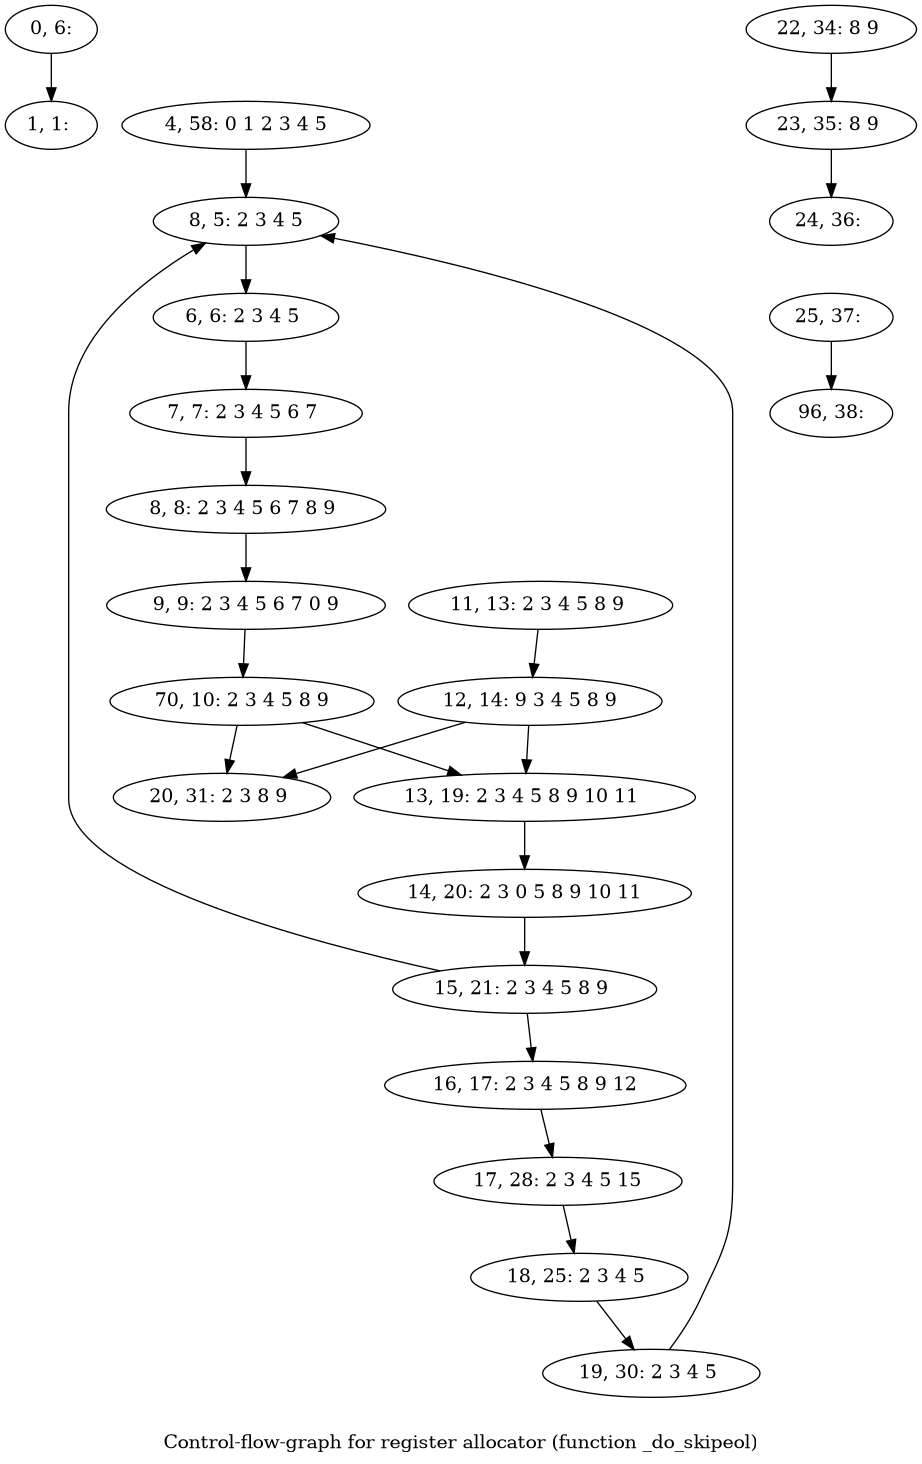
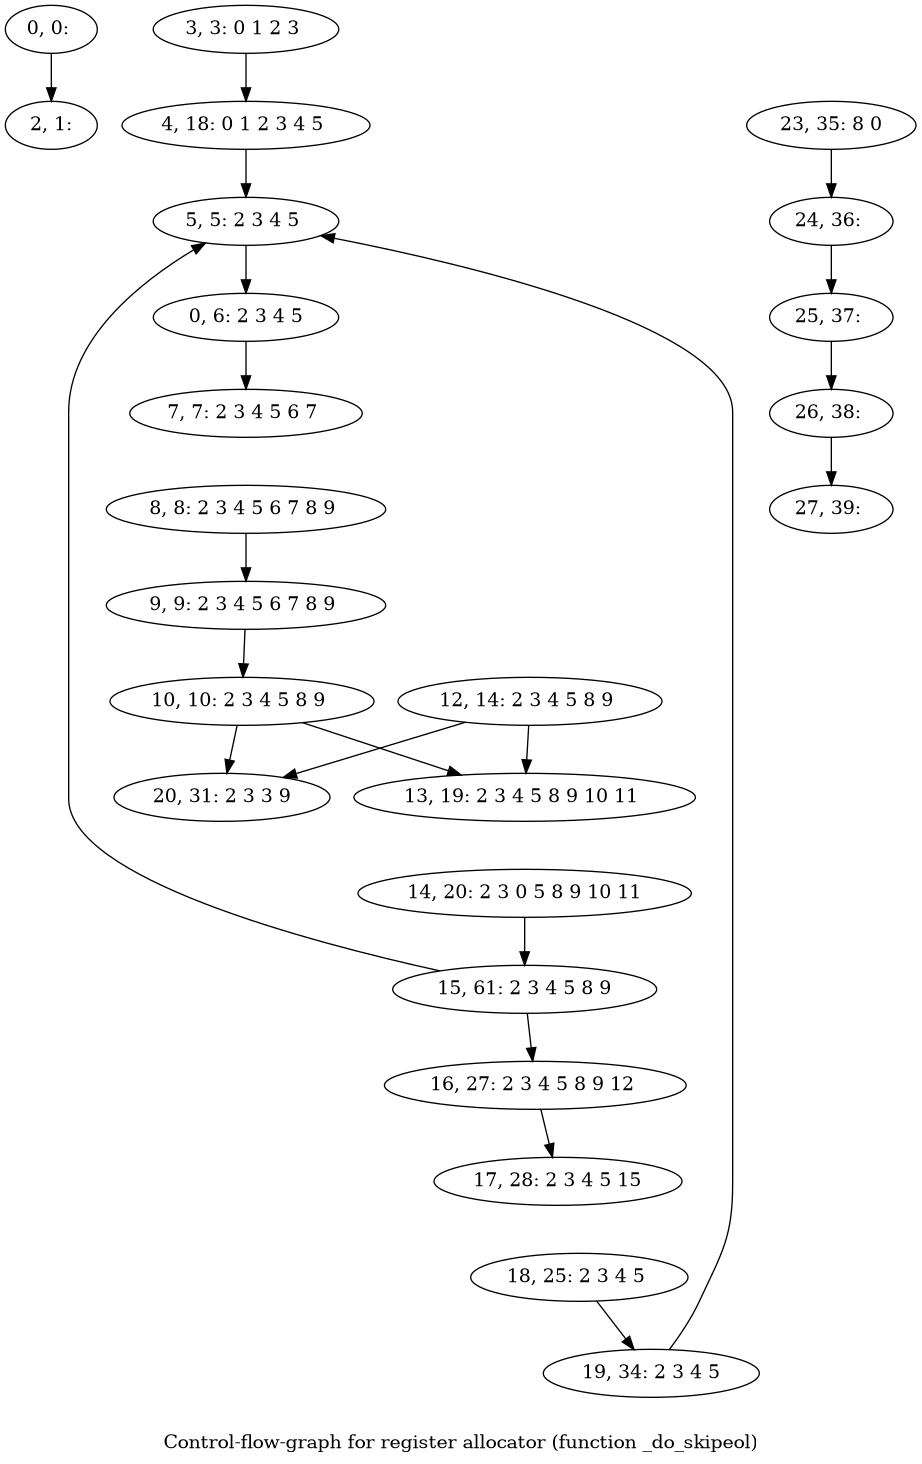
node "0, 6:": label "0, 6:" -> "0, 0:"
node "3, 3: 0 1 2 3": added
node "22, 34: 8 9": removed
node "1, 1:": label "1, 1:" -> "2, 1:"
node "4, 58: 0 1 2 3 4 5": label "4, 58: 0 1 2 3 4 5" -> "4, 18: 0 1 2 3 4 5"
node "23, 35: 8 9": label "23, 35: 8 9" -> "23, 35: 8 0"
node "8, 5: 2 3 4 5": label "8, 5: 2 3 4 5" -> "5, 5: 2 3 4 5"
edge "24, 36:" -> "25, 37:": added
node "6, 6: 2 3 4 5": label "6, 6: 2 3 4 5" -> "0, 6: 2 3 4 5"
node "96, 38:": label "96, 38:" -> "26, 38:"
edge "7, 7: 2 3 4 5 6 7" -> "8, 8: 2 3 4 5 6 7 8 9": removed
node "27, 39:": added
node "9, 9: 2 3 4 5 6 7 0 9": label "9, 9: 2 3 4 5 6 7 0 9" -> "9, 9: 2 3 4 5 6 7 8 9"
node "11, 13: 2 3 4 5 8 9": removed
node "70, 10: 2 3 4 5 8 9": label "70, 10: 2 3 4 5 8 9" -> "10, 10: 2 3 4 5 8 9"
node "12, 14: 9 3 4 5 8 9": label "12, 14: 9 3 4 5 8 9" -> "12, 14: 2 3 4 5 8 9"
node "20, 31: 2 3 8 9": label "20, 31: 2 3 8 9" -> "20, 31: 2 3 3 9"
edge "13, 19: 2 3 4 5 8 9 10 11" -> "14, 20: 2 3 0 5 8 9 10 11": removed
node "15, 21: 2 3 4 5 8 9": label "15, 21: 2 3 4 5 8 9" -> "15, 61: 2 3 4 5 8 9"
node "16, 17: 2 3 4 5 8 9 12": label "16, 17: 2 3 4 5 8 9 12" -> "16, 27: 2 3 4 5 8 9 12"
edge "17, 28: 2 3 4 5 15" -> "18, 25: 2 3 4 5": removed
node "19, 30: 2 3 4 5": label "19, 30: 2 3 4 5" -> "19, 34: 2 3 4 5"
